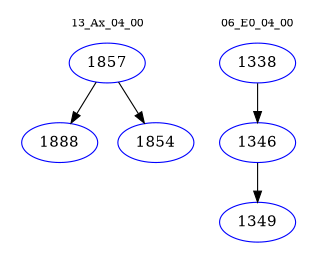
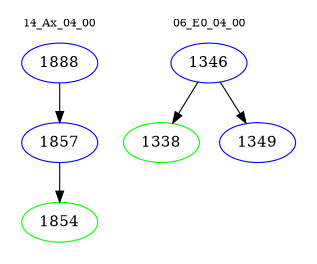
cluster "13_Ax_04_00": label "13_Ax_04_00" -> "14_Ax_04_00"
node "1338": color blue -> green
edge "1338" -> "1346": reversed
edge "1857" -> "1888": reversed
node "1854": color blue -> green
